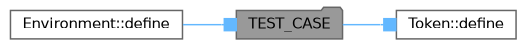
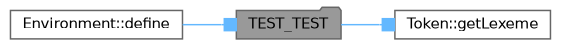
node "TEST_CASE": label "TEST_CASE" -> "TEST_TEST"
node "Token::define": label "Token::define" -> "Token::getLexeme"
